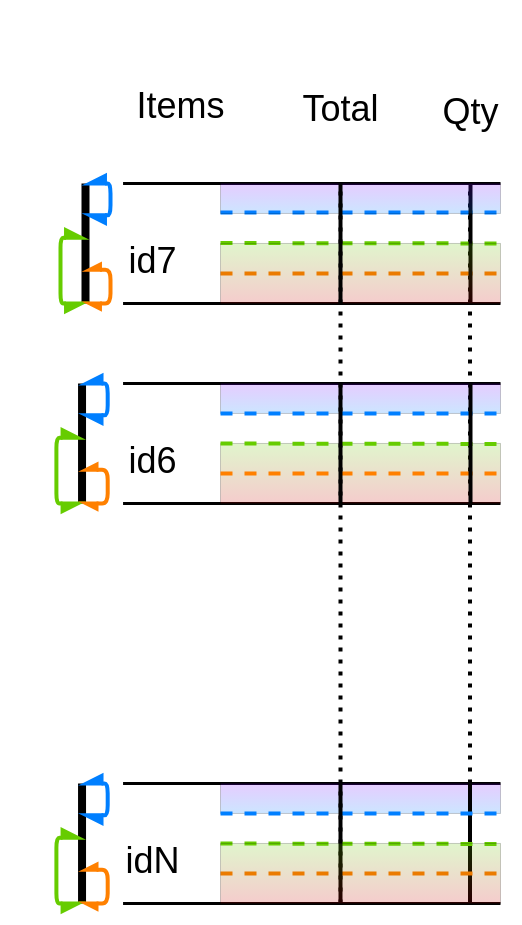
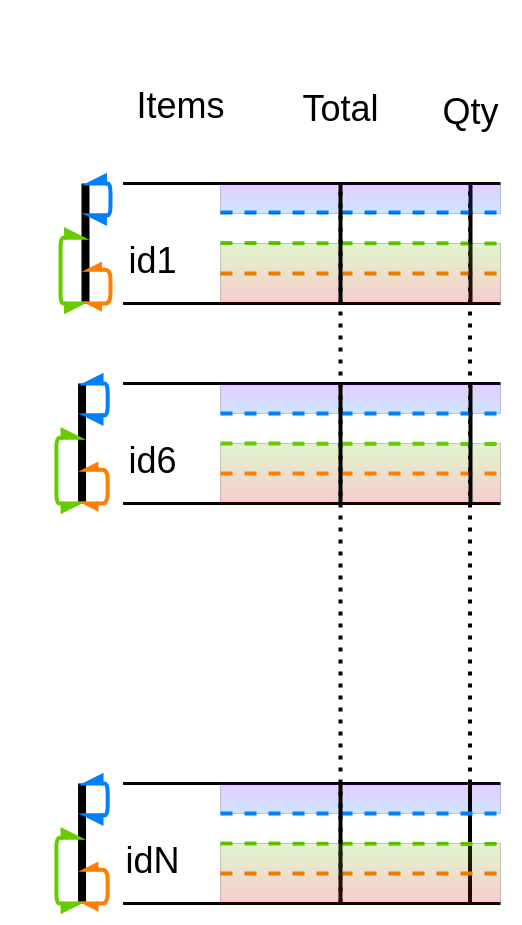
node "id7": label "id7" -> "id1"
